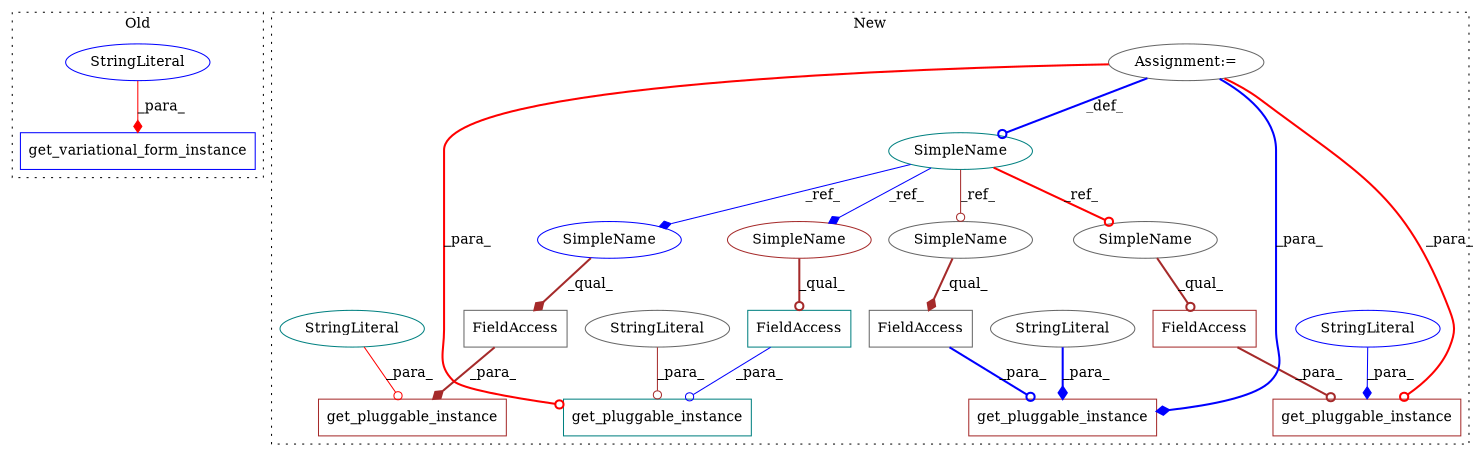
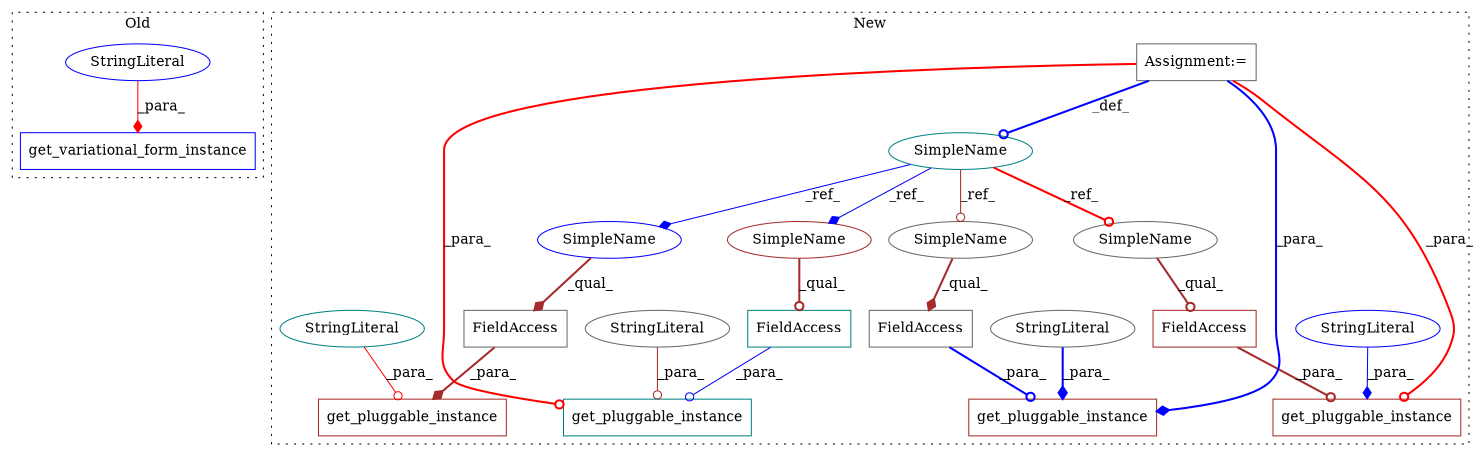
node "Assignment:=": shape ellipse -> box
